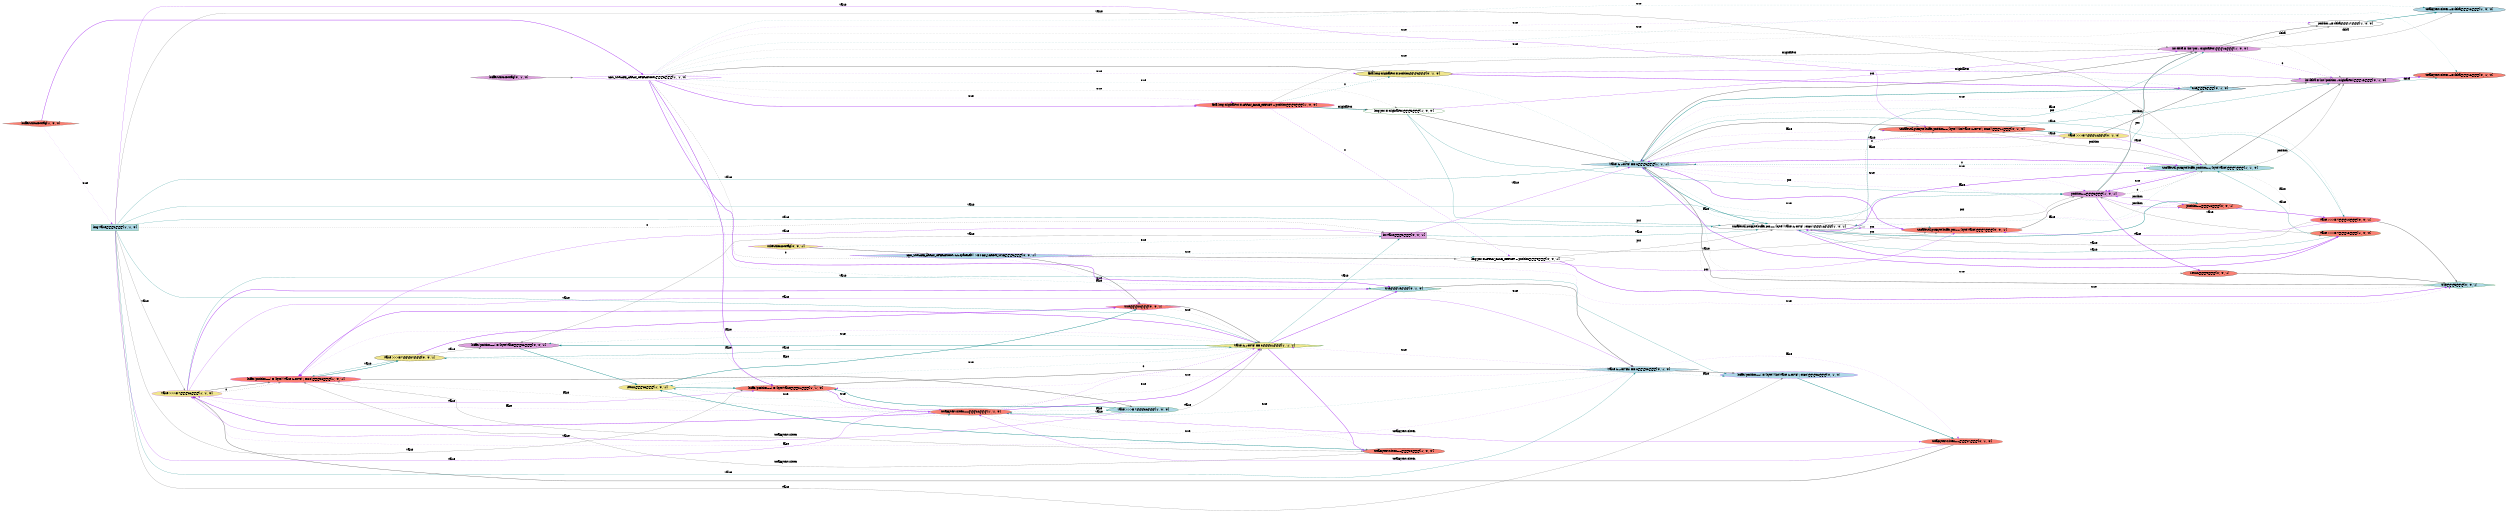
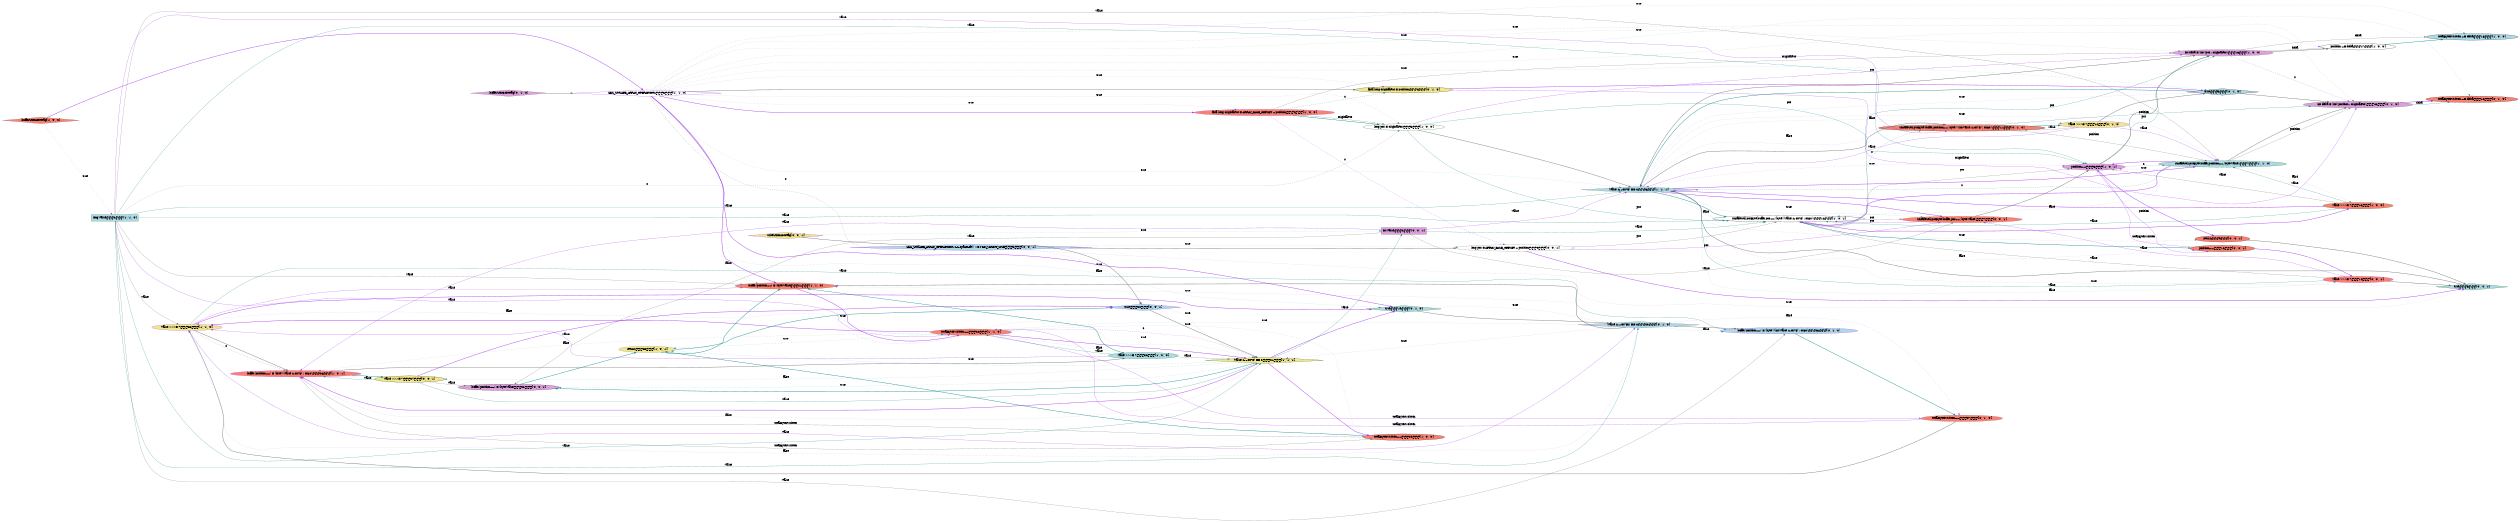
edge "position++@@@13@@@['0', '0', '1']" -> "position++@@@8@@@['1', '0', '1']": label "position" -> "totalBytesWritten"
edge "long value@@@2@@@['1', '1', '0']" -> "int value@@@2@@@['0', '0', '1']": now "long value@@@2@@@['1', '1', '0']" -> "long pos = originalPos@@@5@@@['1', '0', '0']"
node "true@@@20@@@['0', '0', '1']": fillcolor salmon -> lightblue
